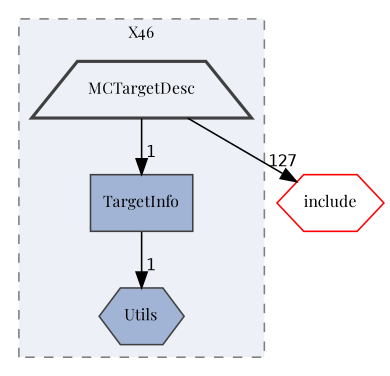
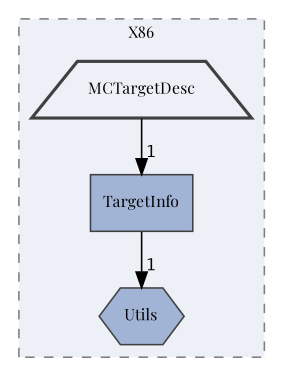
cluster "X46": label "X46" -> "X86"
node "include": removed
